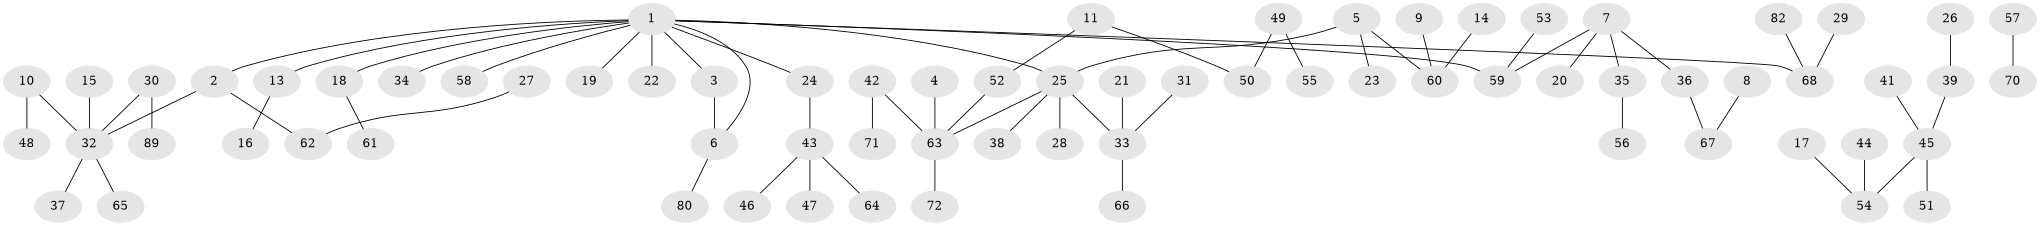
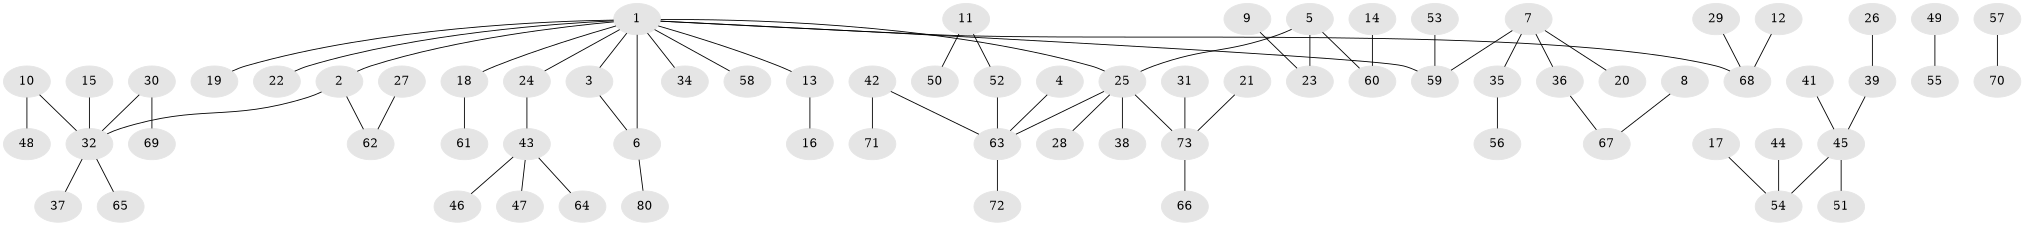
node "82": label "82" -> "12"
edge "49" -- "50": removed
edge "9" -- "60": now "9" -- "23"
node "89": label "89" -> "69"
node "33": label "33" -> "73"
